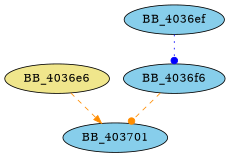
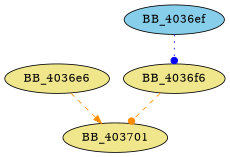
node "BB_4036f6": fillcolor skyblue -> khaki
node "BB_403701": fillcolor skyblue -> khaki
